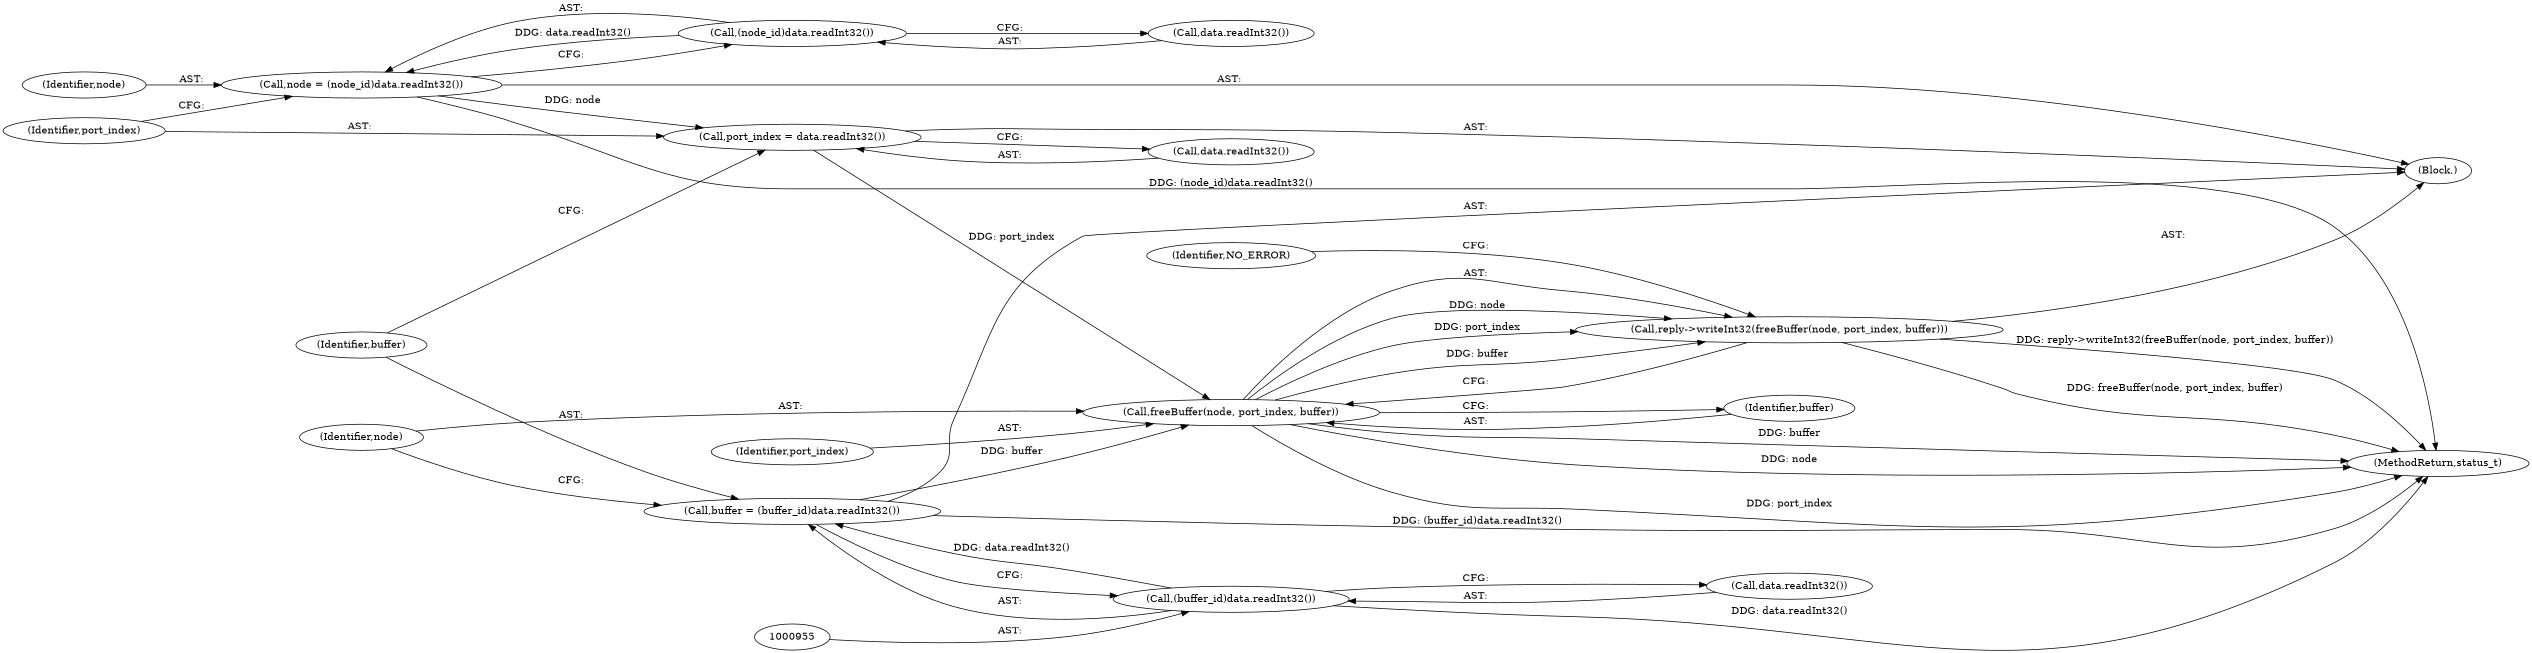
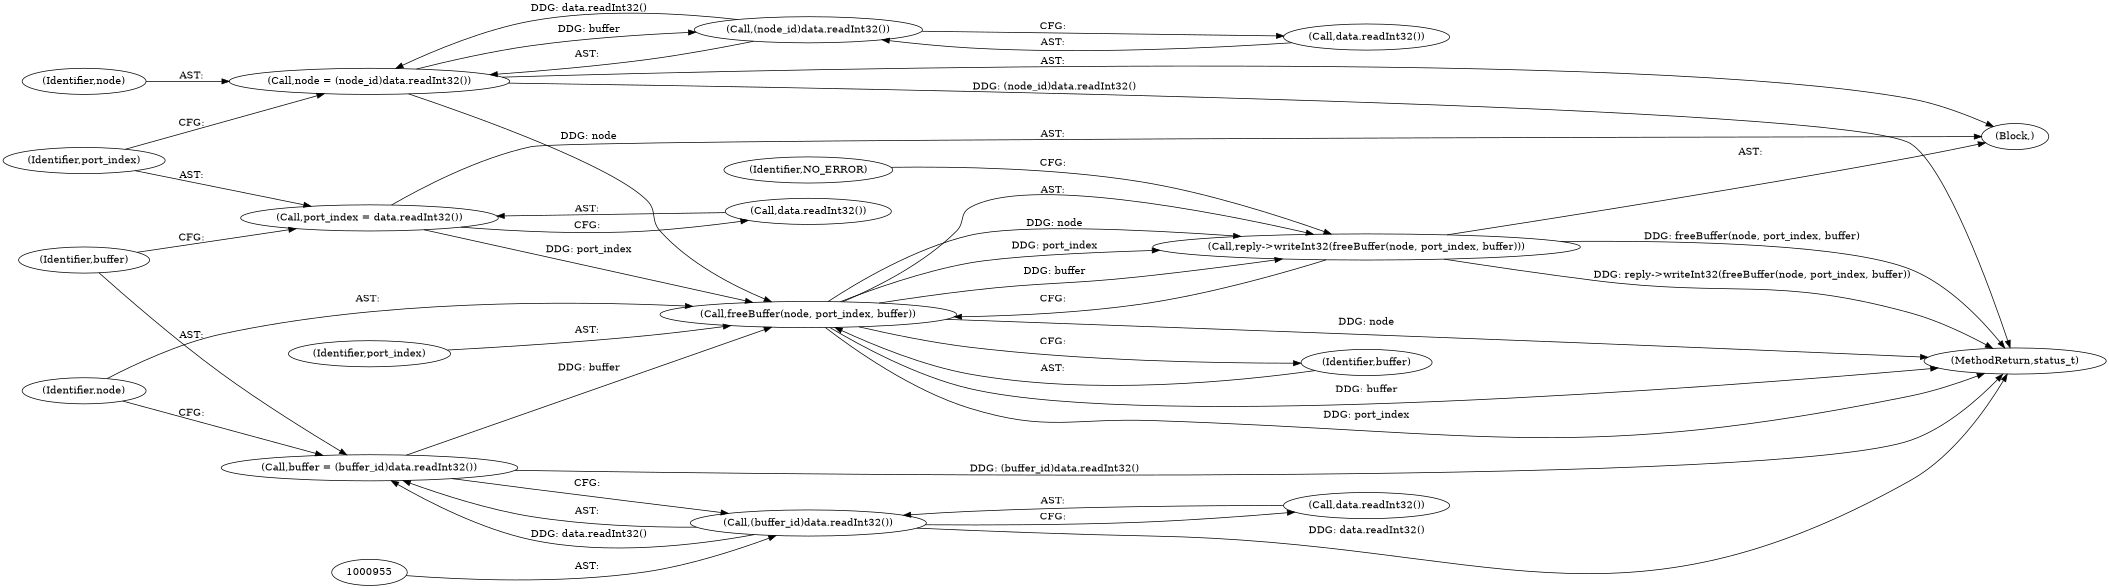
edge "(Call,node = (node_id)data.readInt32())" -> "(Call,(node_id)data.readInt32())": label "CFG: " -> "DDG: buffer"
edge "(Call,node = (node_id)data.readInt32())" -> "(Call,port_index = data.readInt32())": now "(Call,node = (node_id)data.readInt32())" -> "(Call,freeBuffer(node, port_index, buffer))"
edge "(Call,buffer = (buffer_id)data.readInt32())" -> "(Block,)": removed, label "AST:"
